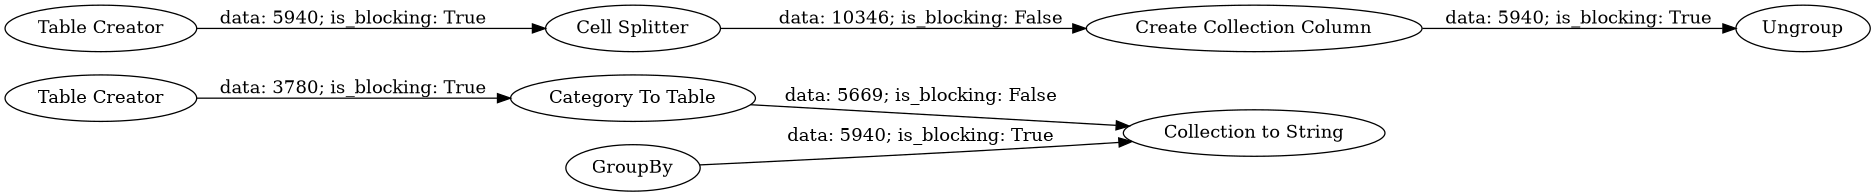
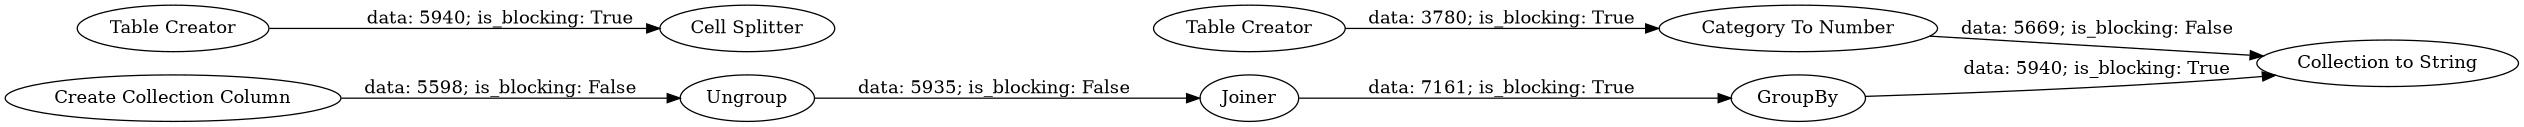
edge "Create Collection Column" -> "Ungroup": label "data: 5940; is_blocking: True" -> "data: 5598; is_blocking: False"
edge "Cell Splitter" -> "Create Collection Column": removed, label "data: 10346; is_blocking: False"
node "Category To Table": label "Category To Table" -> "Category To Number"
node "Joiner": added
